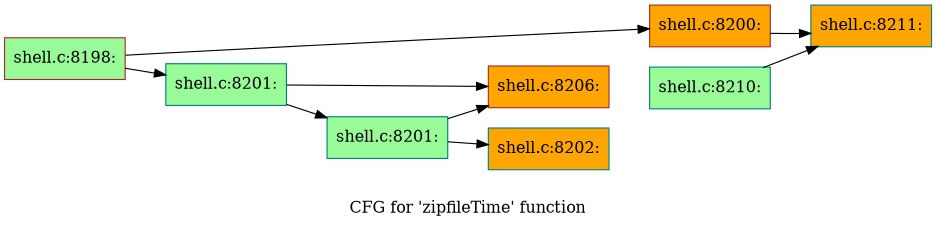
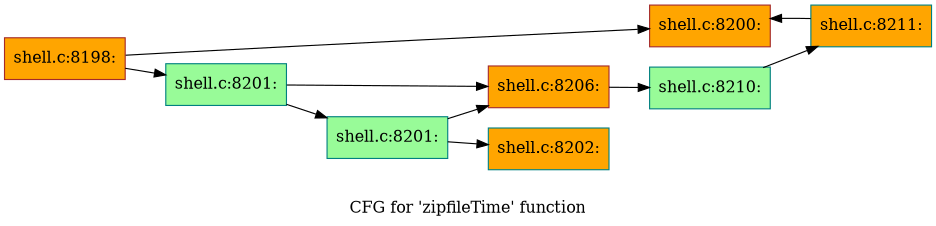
edge "shell.c:8200:" -> "shell.c:8211:": reversed
node "shell.c:8198:": fillcolor palegreen -> orange
edge "shell.c:8206:" -> "shell.c:8210:": added
